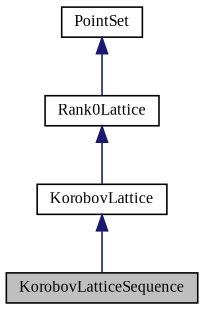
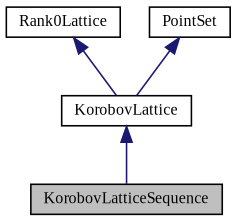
edge "Rank0Lattice" -> "PointSet": now "KorobovLattice" -> "PointSet"
